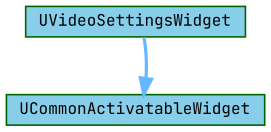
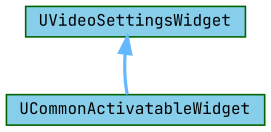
edge "UVideoSettingsWidget" -> "UCommonActivatableWidget": reversed
